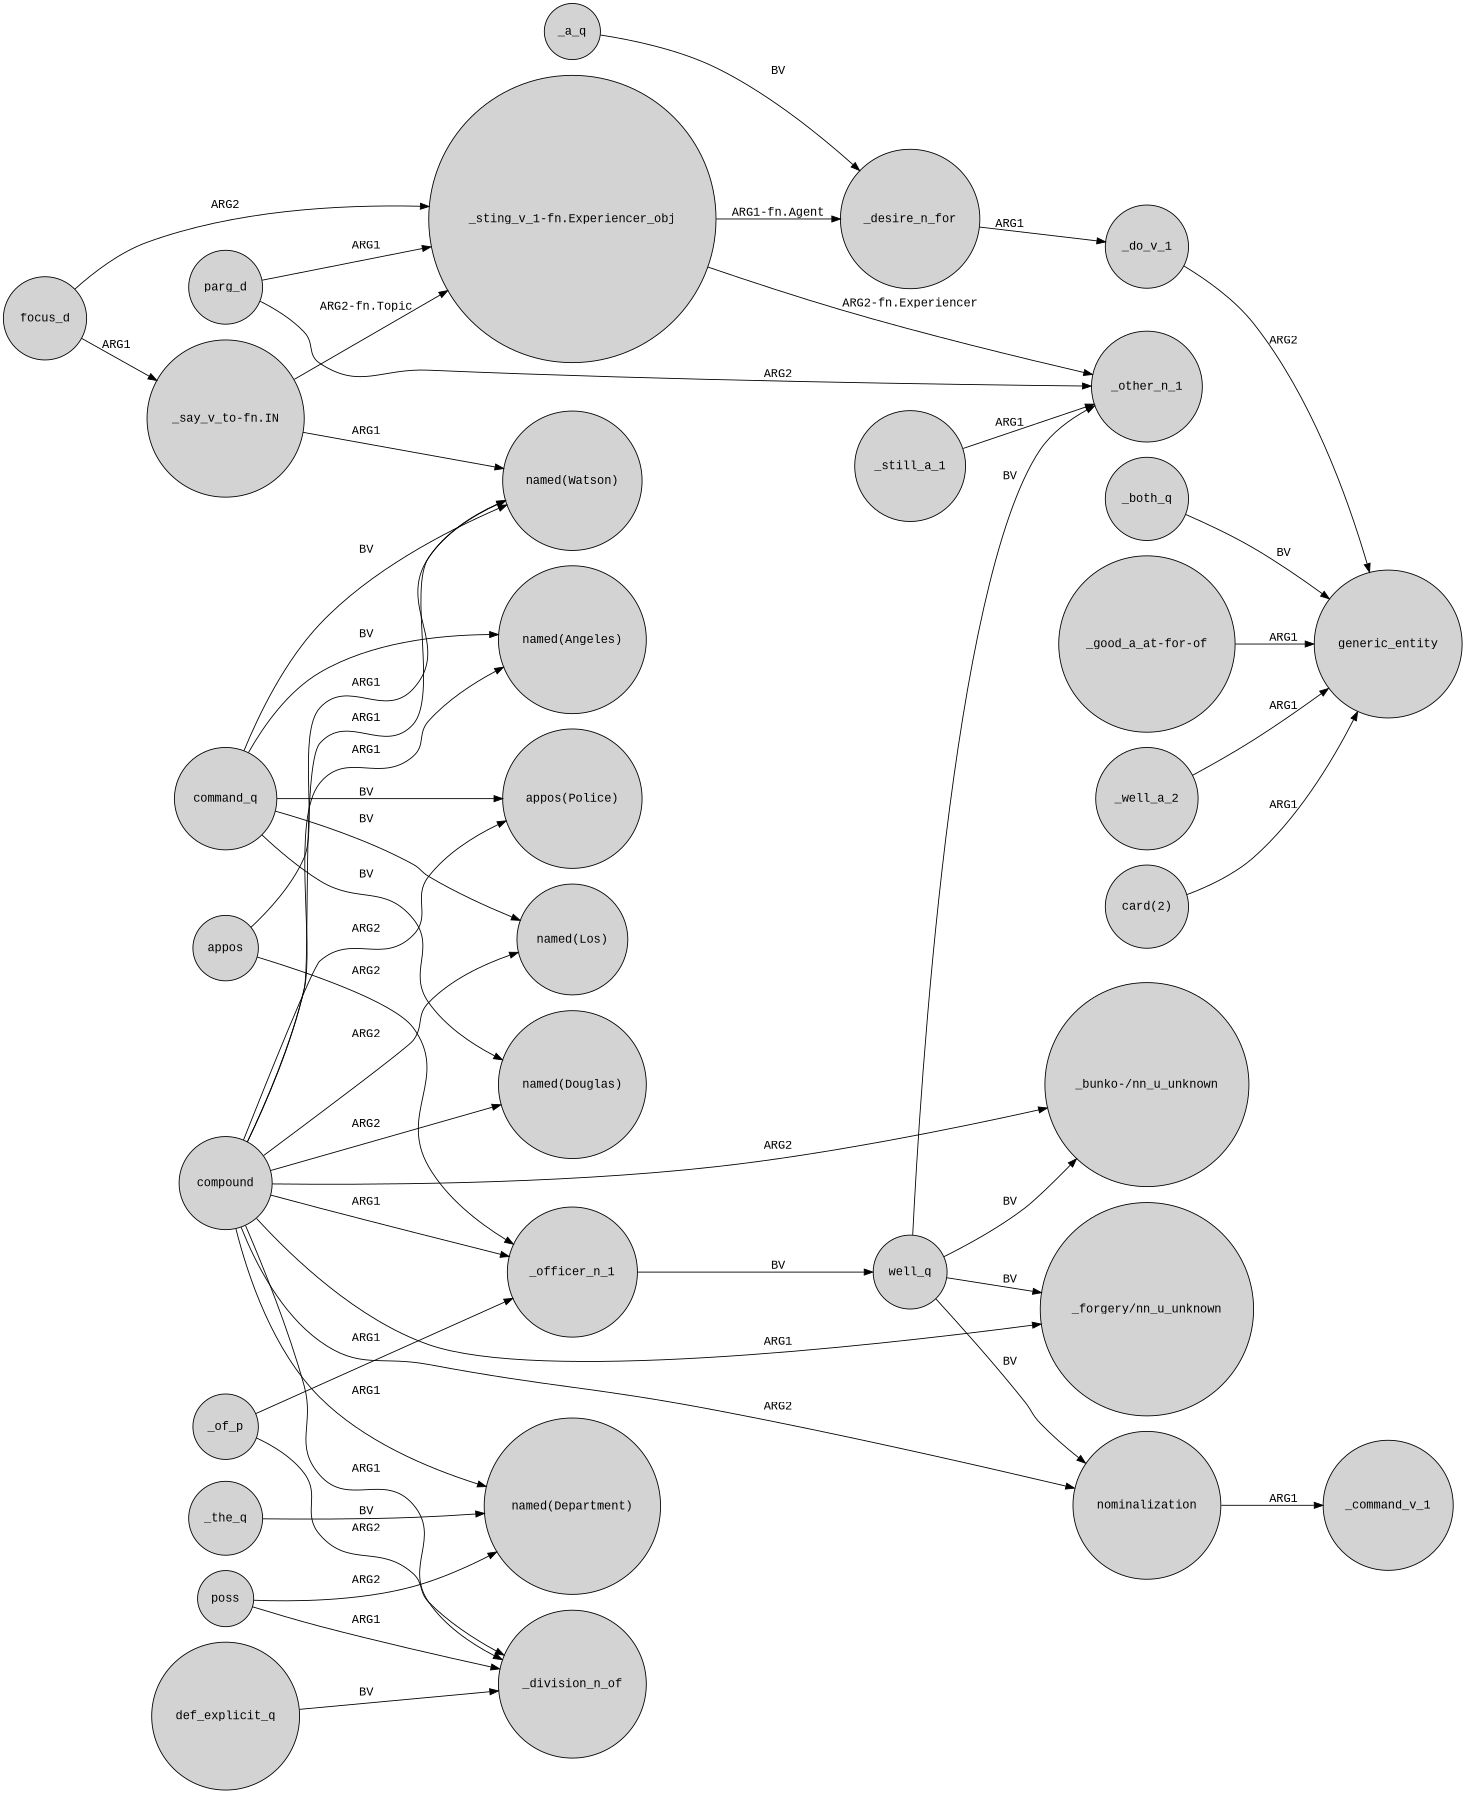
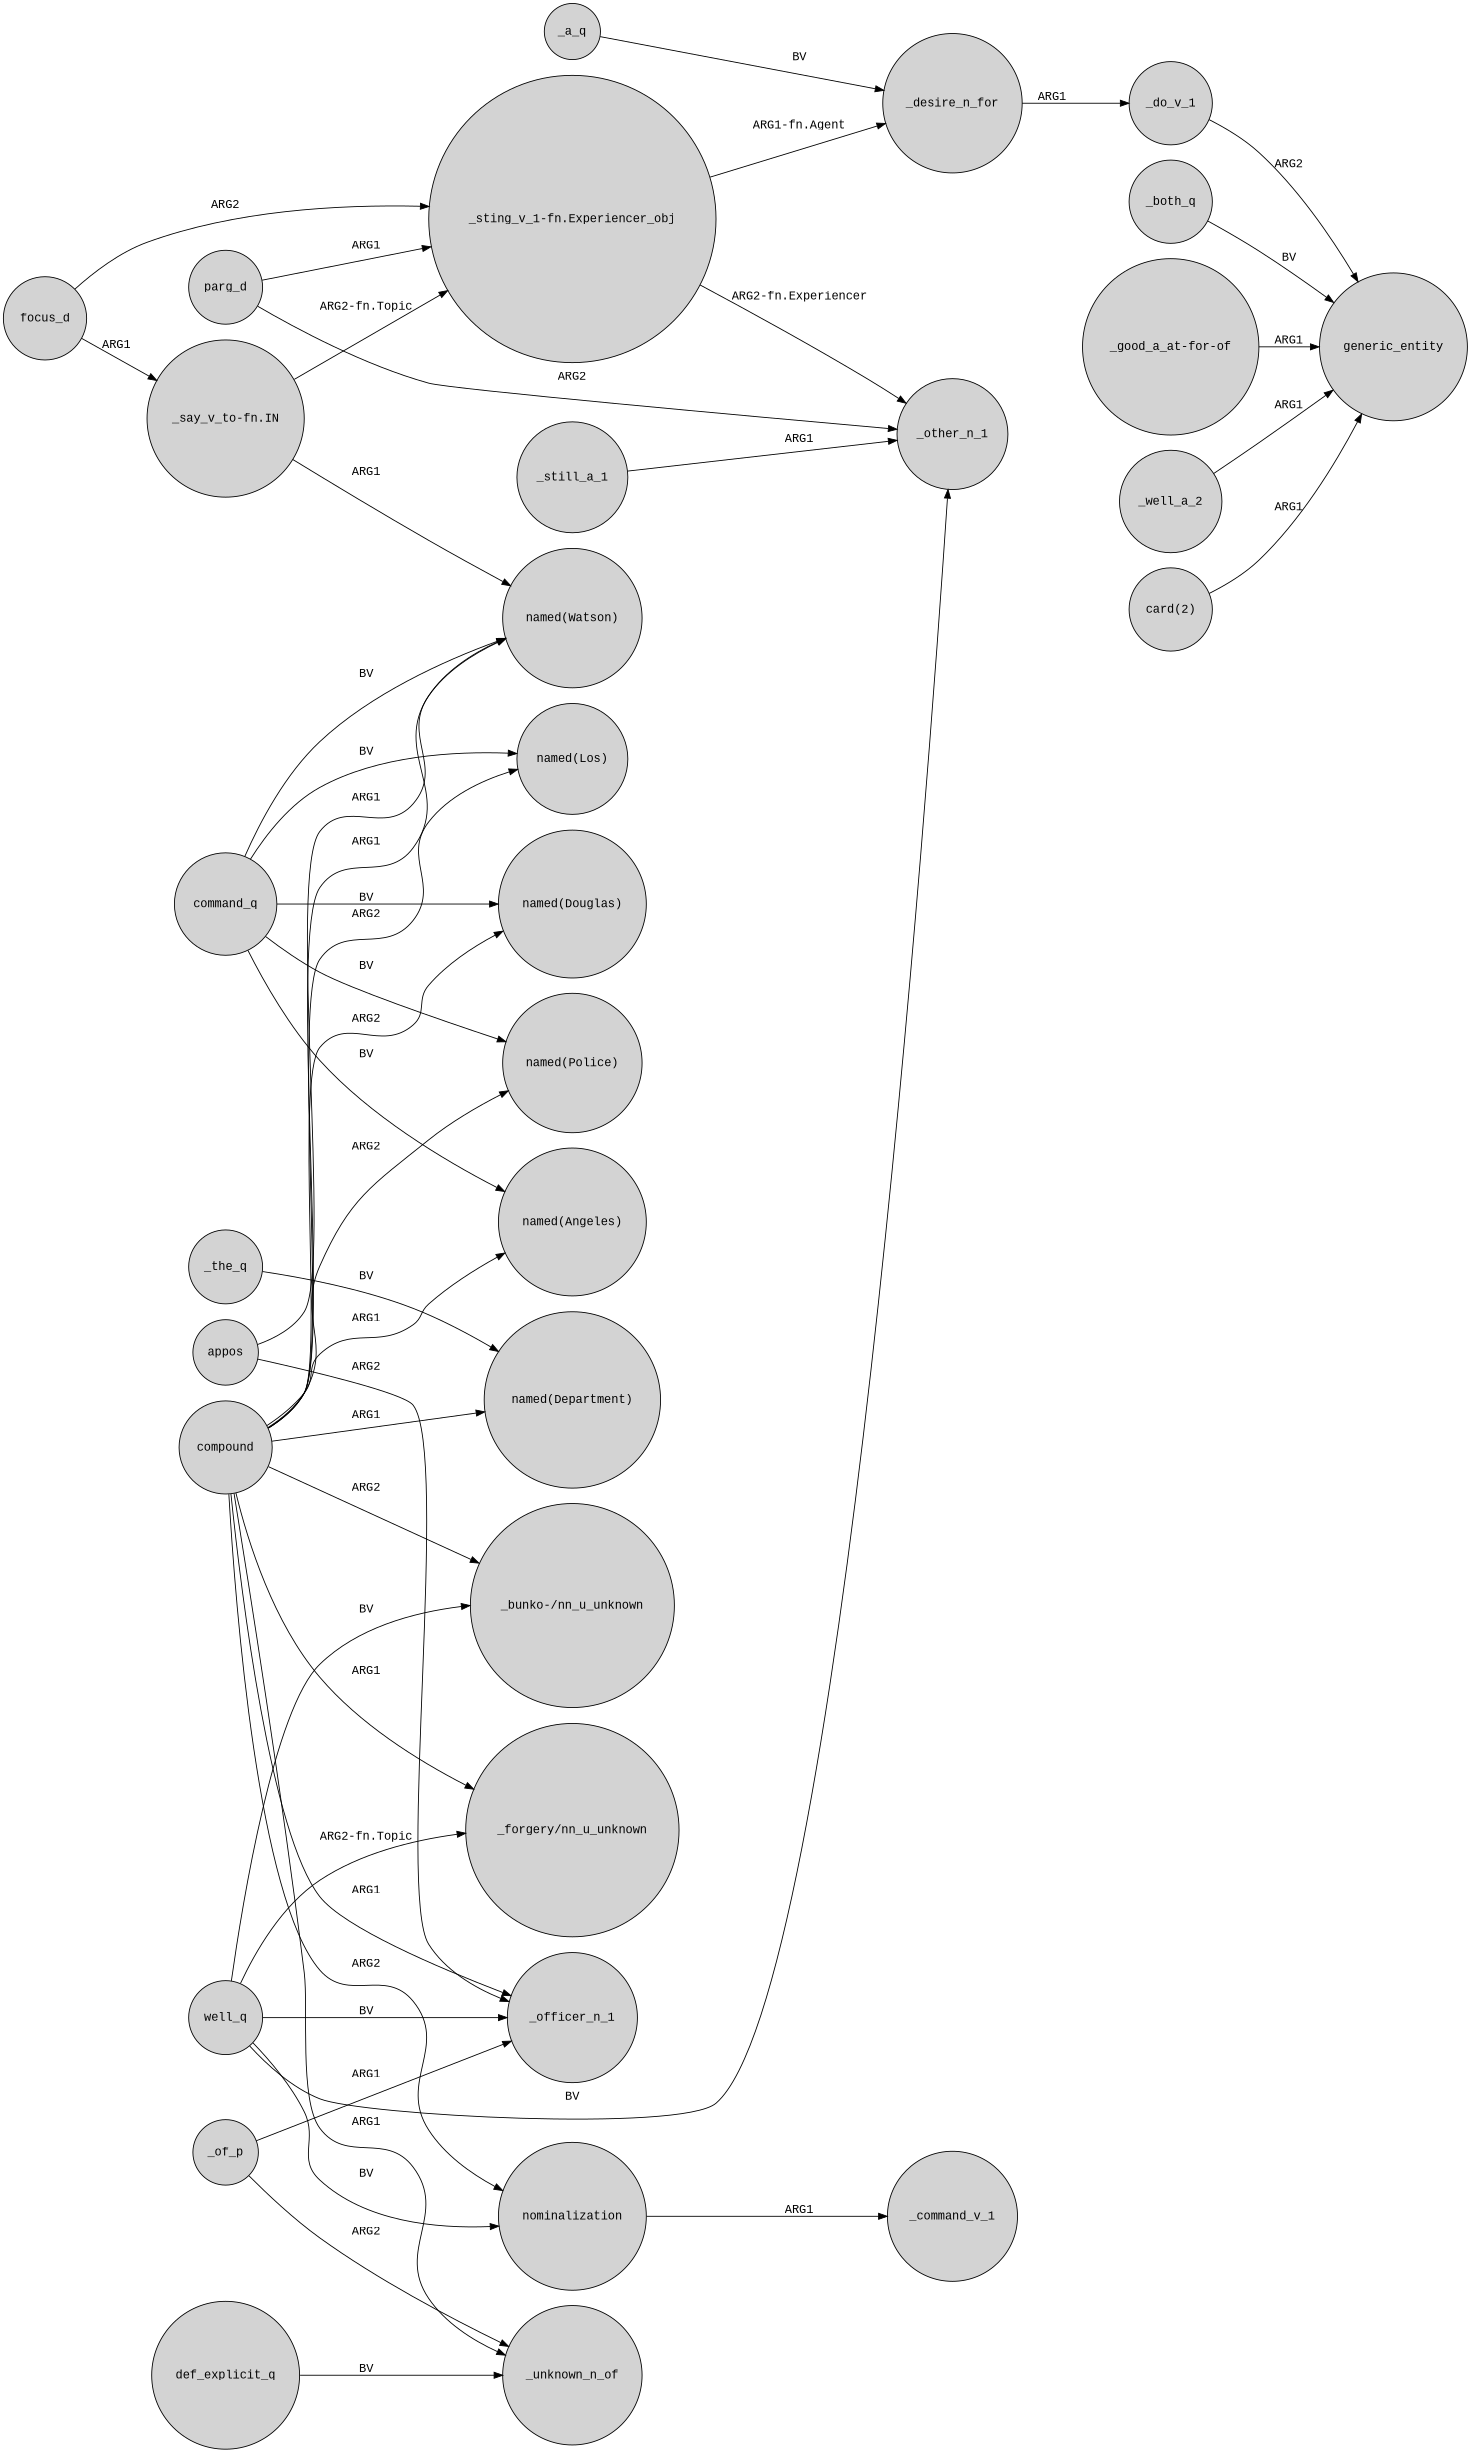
node "appos(Police)": label "appos(Police)" -> "named(Police)"
edge "_officer_n_1" -> "well_q": reversed
edge "well_q" -> "_forgery/nn_u_unknown": label "BV" -> "ARG2-fn.Topic"
node "poss": removed
node "_division_n_of": label "_division_n_of" -> "_unknown_n_of"
